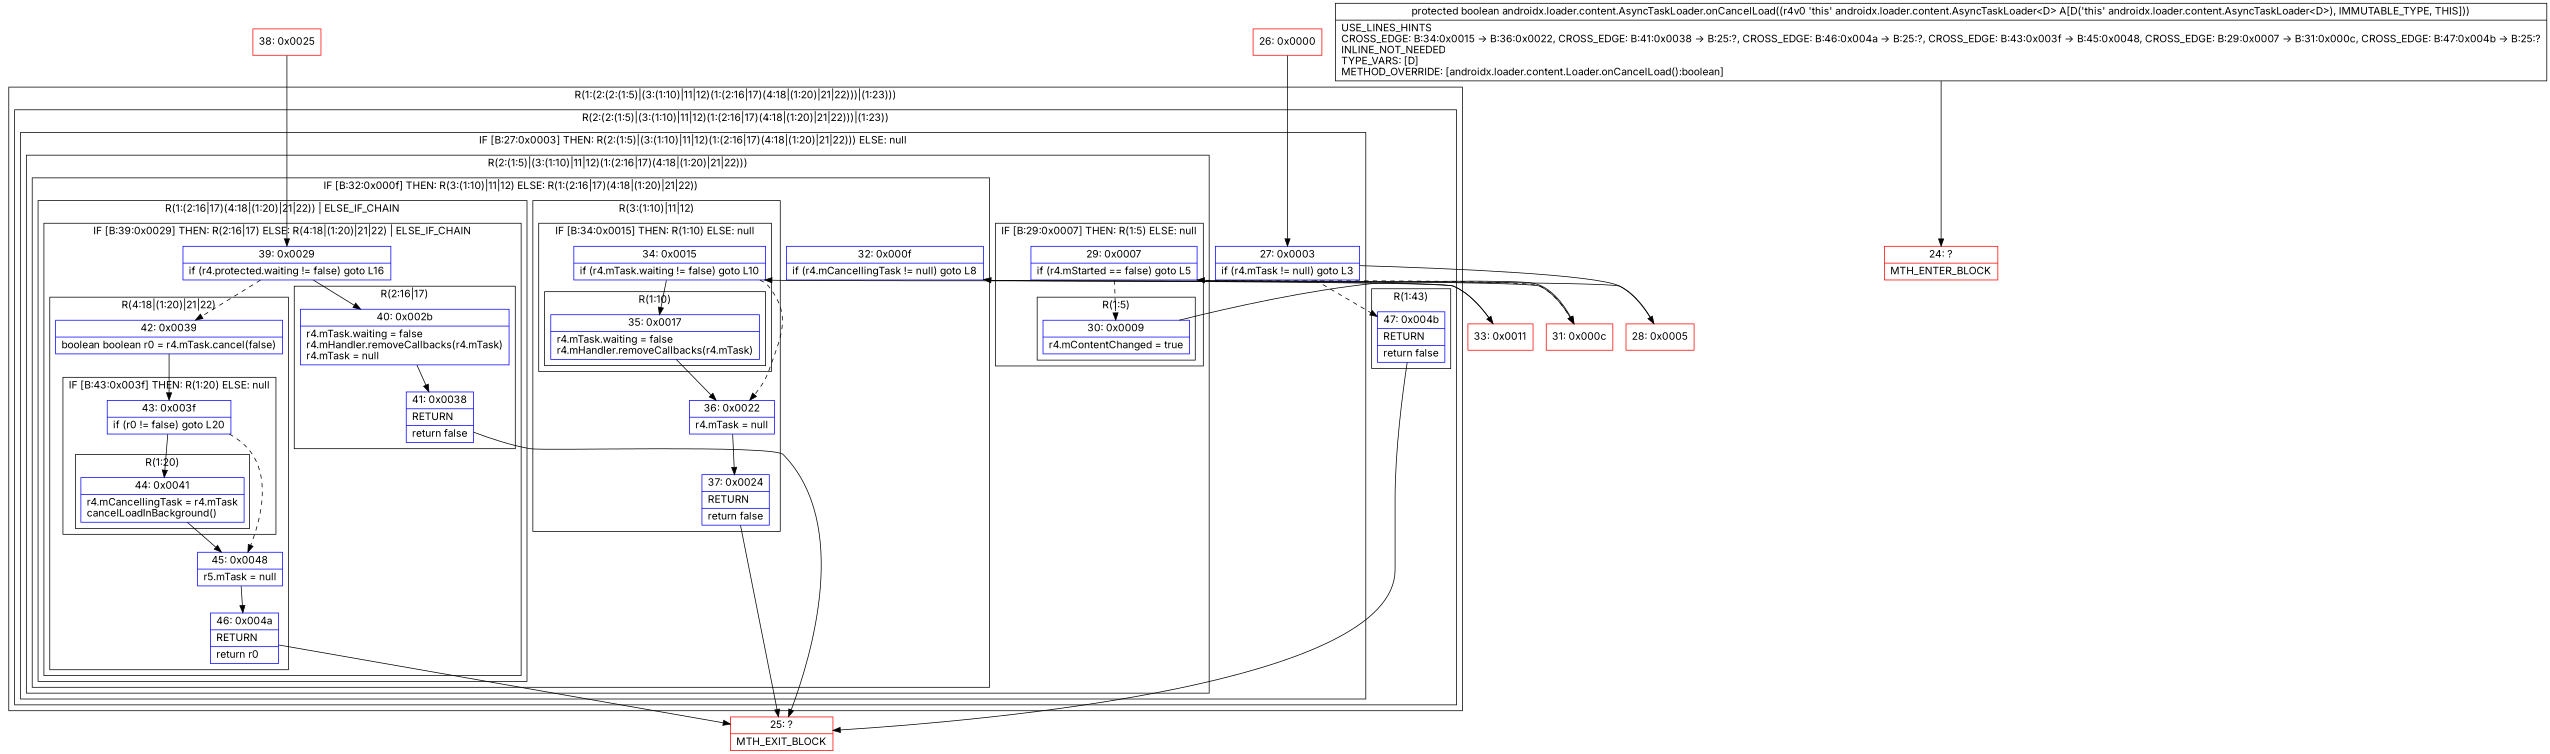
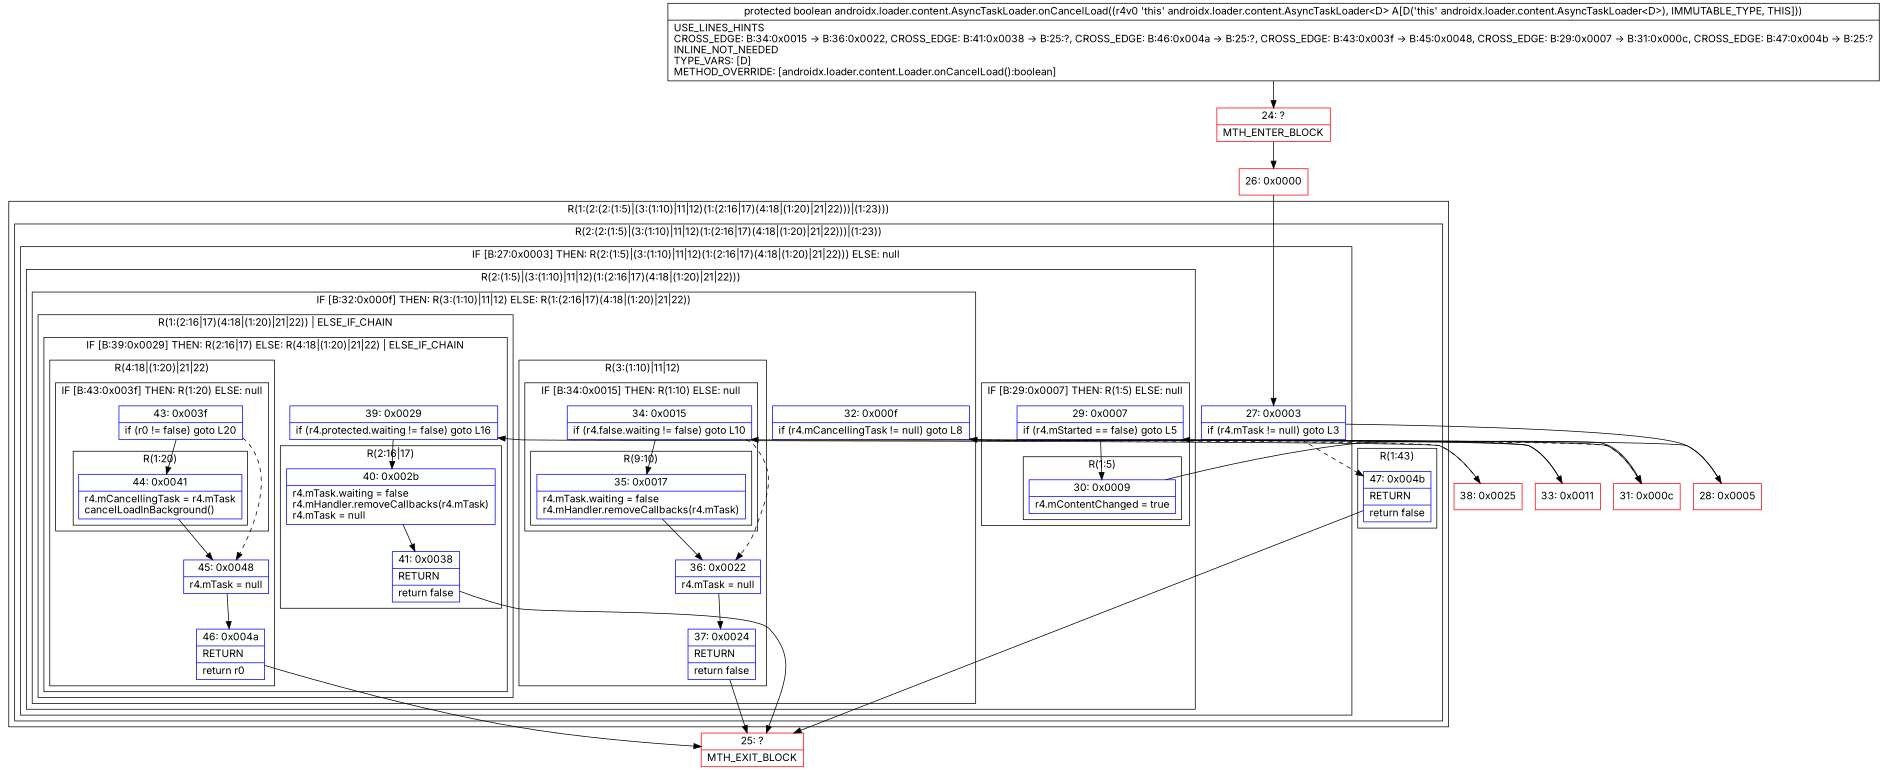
edge "24: ?" -> "26: 0x0000": added
node "34: 0x0015": text "if (r4.mTask.waiting != false) goto L10" -> "if (r4.false.waiting != false) goto L10"
edge "29: 0x0007" -> "30: 0x0009": style dashed -> solid
cluster "R(1:10)": label "R(1:10)" -> "R(9:10)"
node "42: 0x0039": removed
edge "32: 0x000f" -> "38: 0x0025": added
node "45: 0x0048": text "r5.mTask = null" -> "r4.mTask = null"
